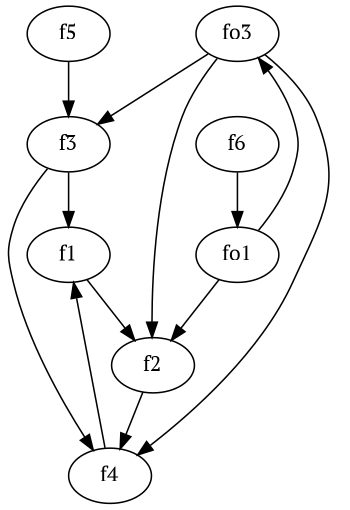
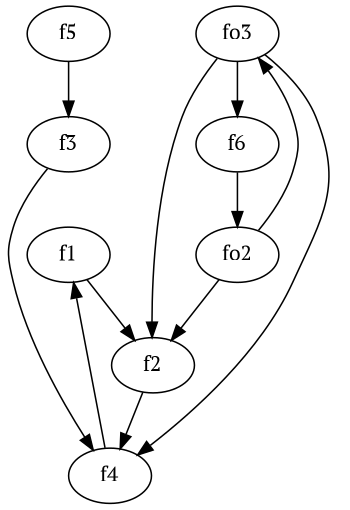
edge "fo3" -> "f3": now "fo3" -> "f6"
edge "f3" -> "f1": removed
node "fo1": label "fo1" -> "fo2"
